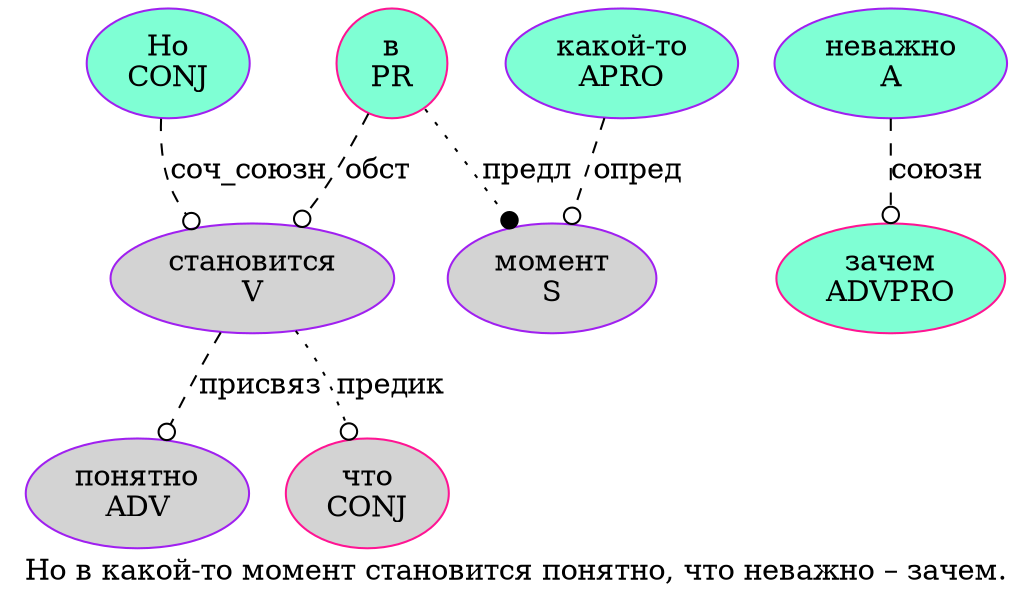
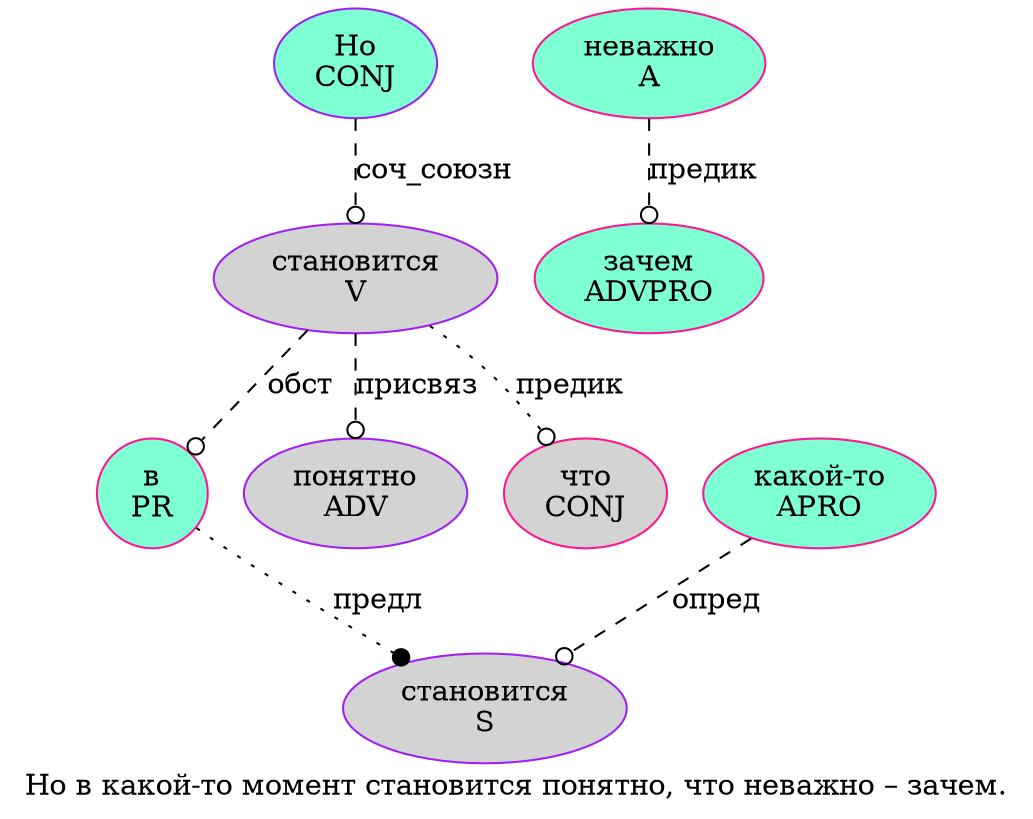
node "какой-то APRO": color purple -> deeppink
node "неважно A": color purple -> deeppink
edge "в PR" -> "становится V": reversed
edge "неважно A" -> "зачем ADVPRO": label "союзн" -> "предик"
node "момент S": label "момент S" -> "становится S"
